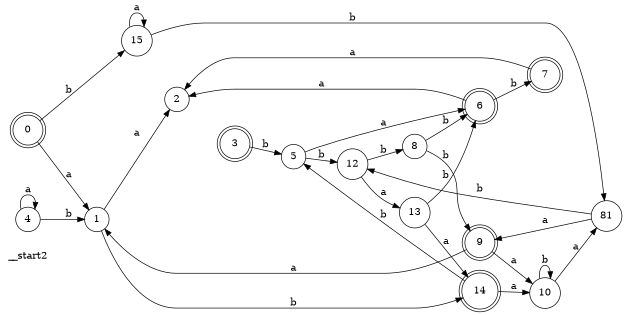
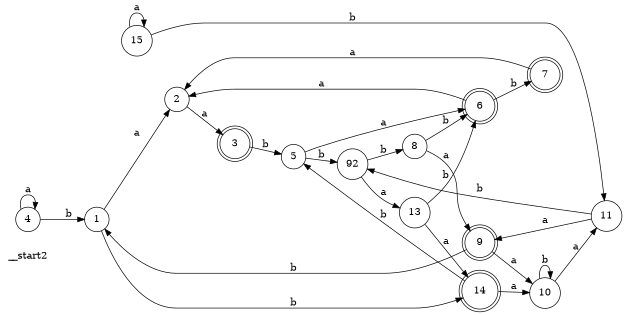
edge "2" -> "3": added, label "a"
node "0": removed
edge "8" -> "9": label "b" -> "a"
node "12": label "12" -> "92"
node "81": label "81" -> "11"
edge "9" -> "1": label "a" -> "b"
